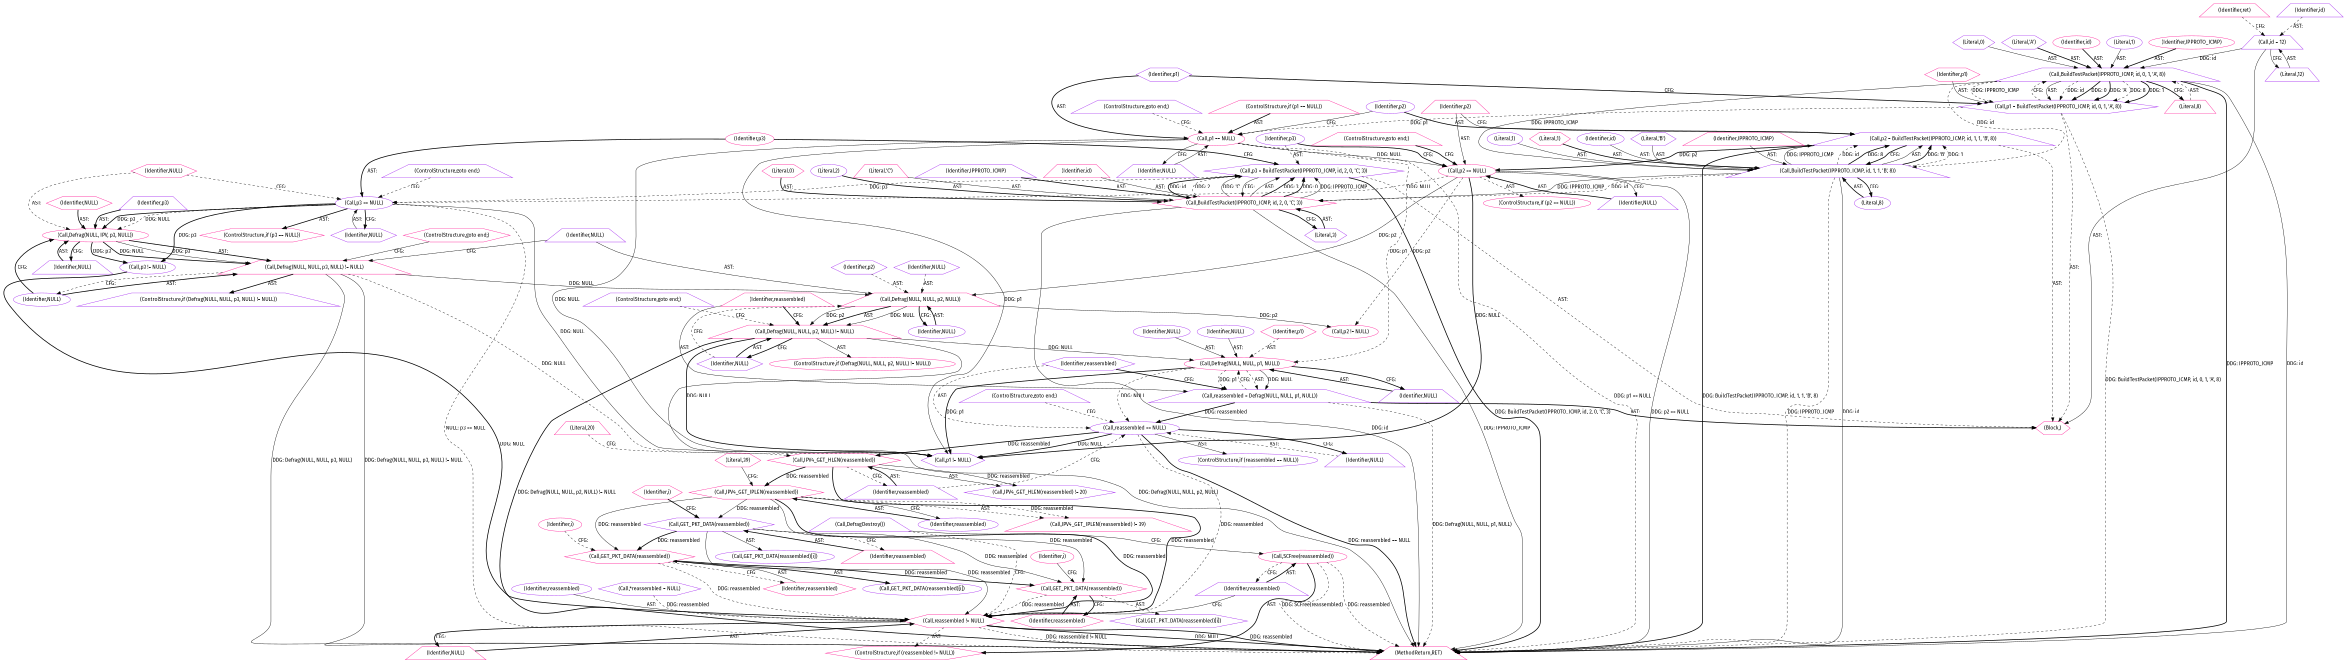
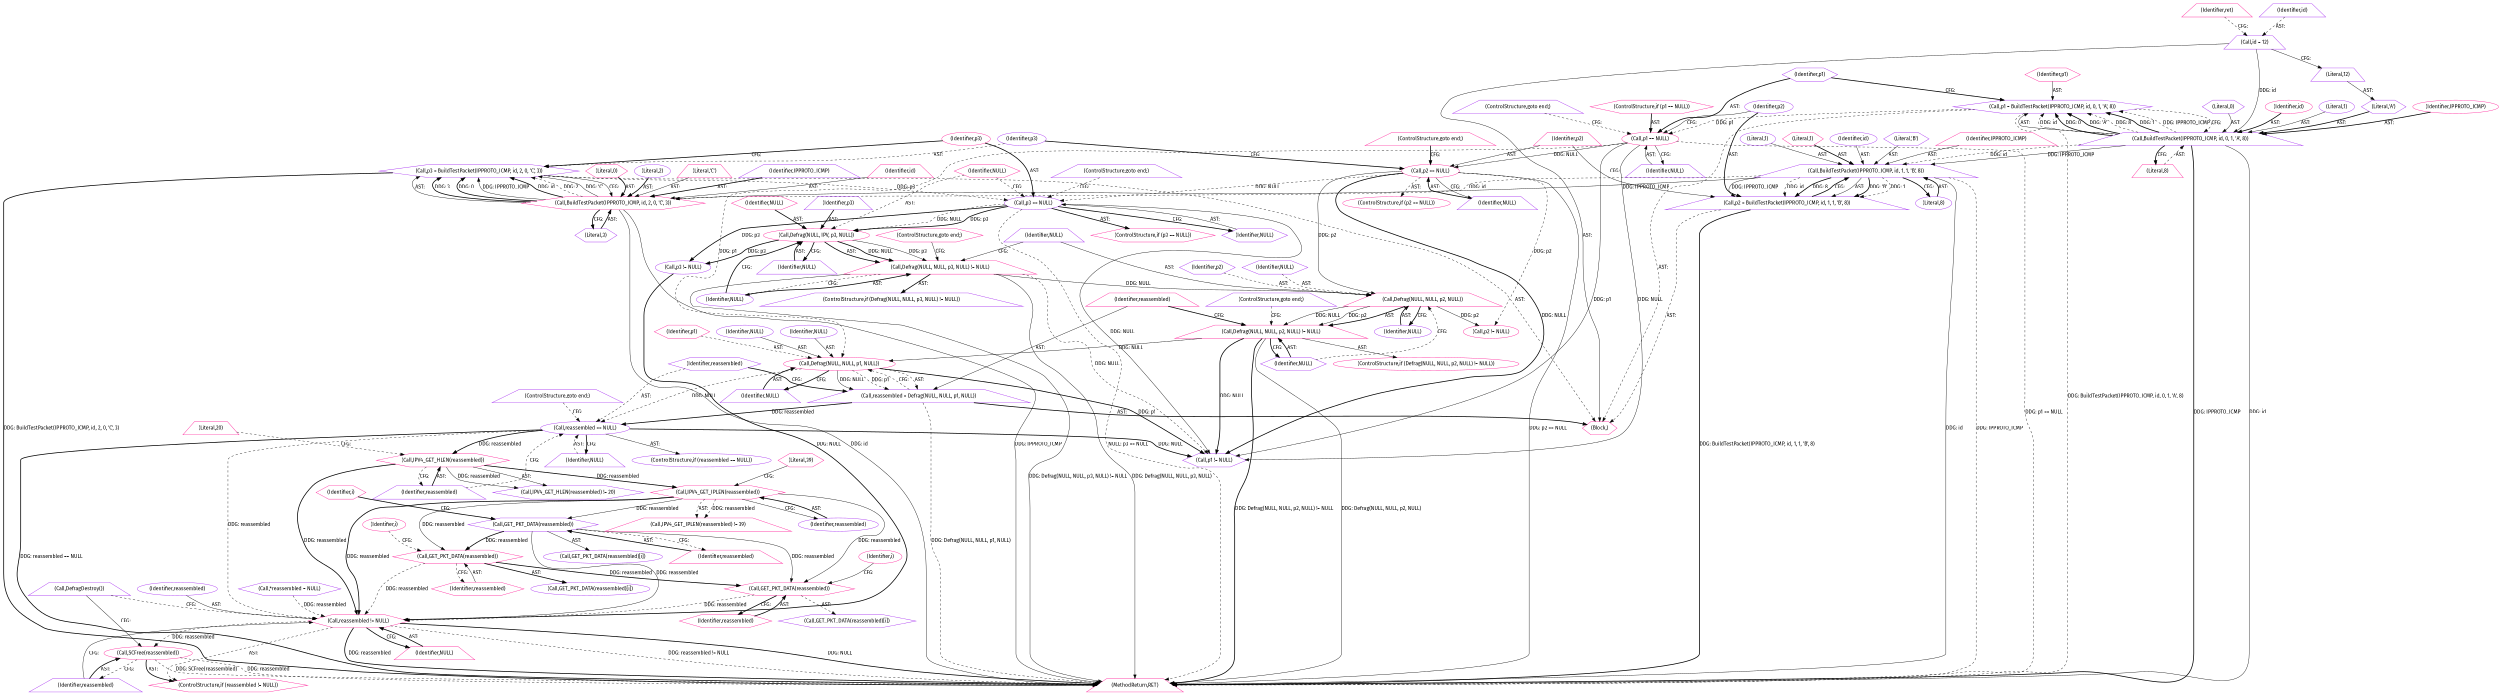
edge "(Literal,12)" -> "(Call,id = 12)": now "(Literal,12)" -> "(Literal,'A')"
node "(ControlStructure,if (p1 == NULL))": shape trapezium -> hexagon
edge "(Call,p2 = BuildTestPacket(IPPROTO_ICMP, id, 1, 1, 'B', 8))" -> "(Call,p2 == NULL)": removed, label "DDG: p2"
edge "(Call,reassembled != NULL)" -> "(Call,SCFree(reassembled))": added, label "DDG: reassembled"
